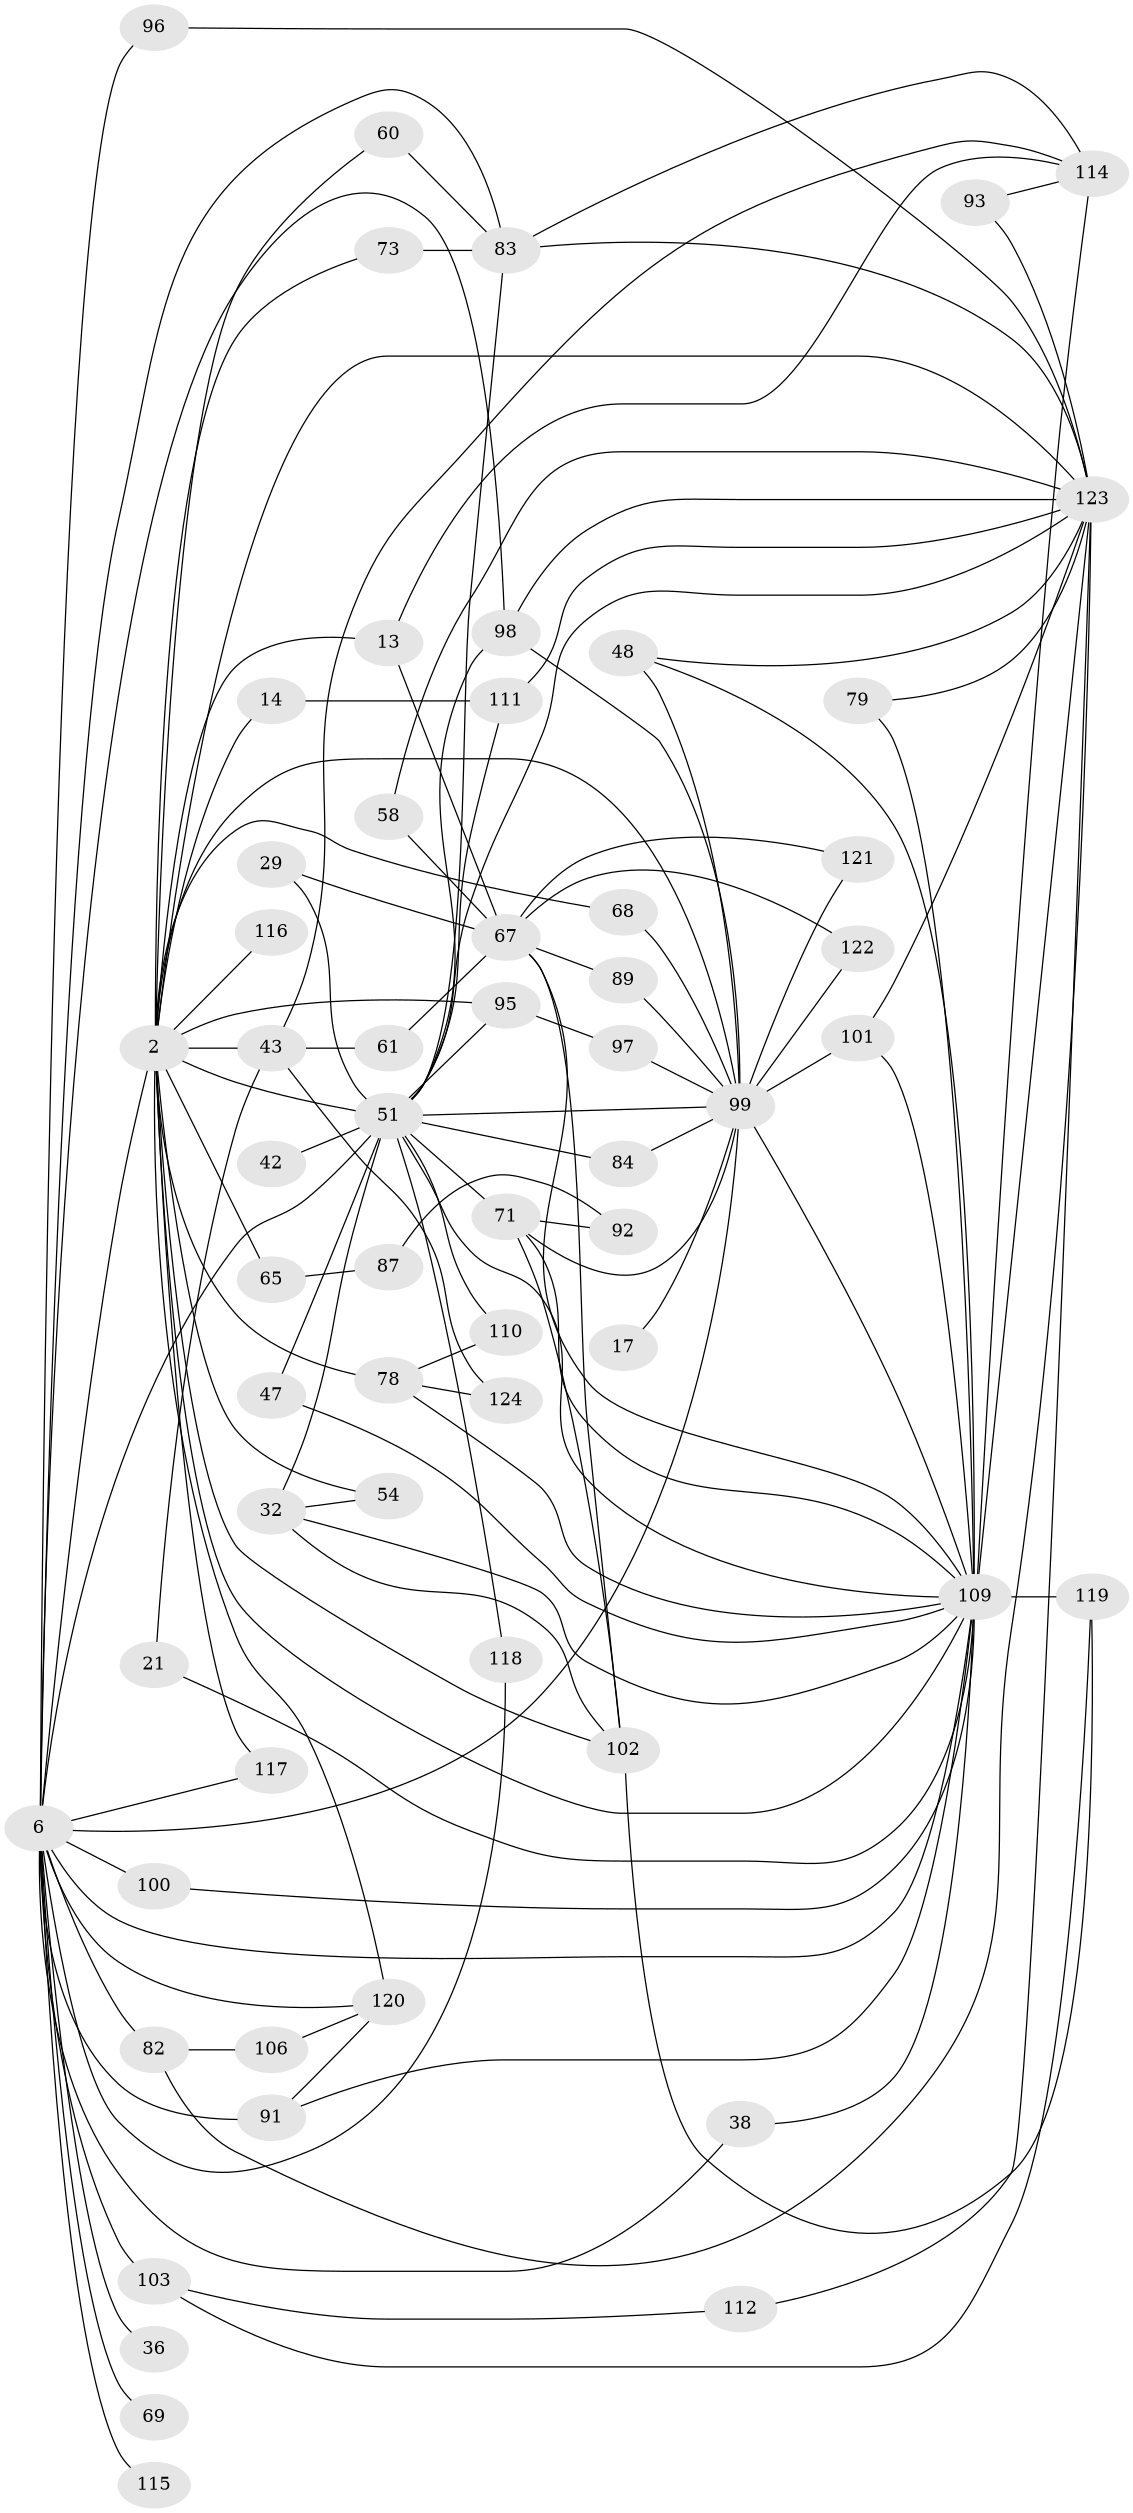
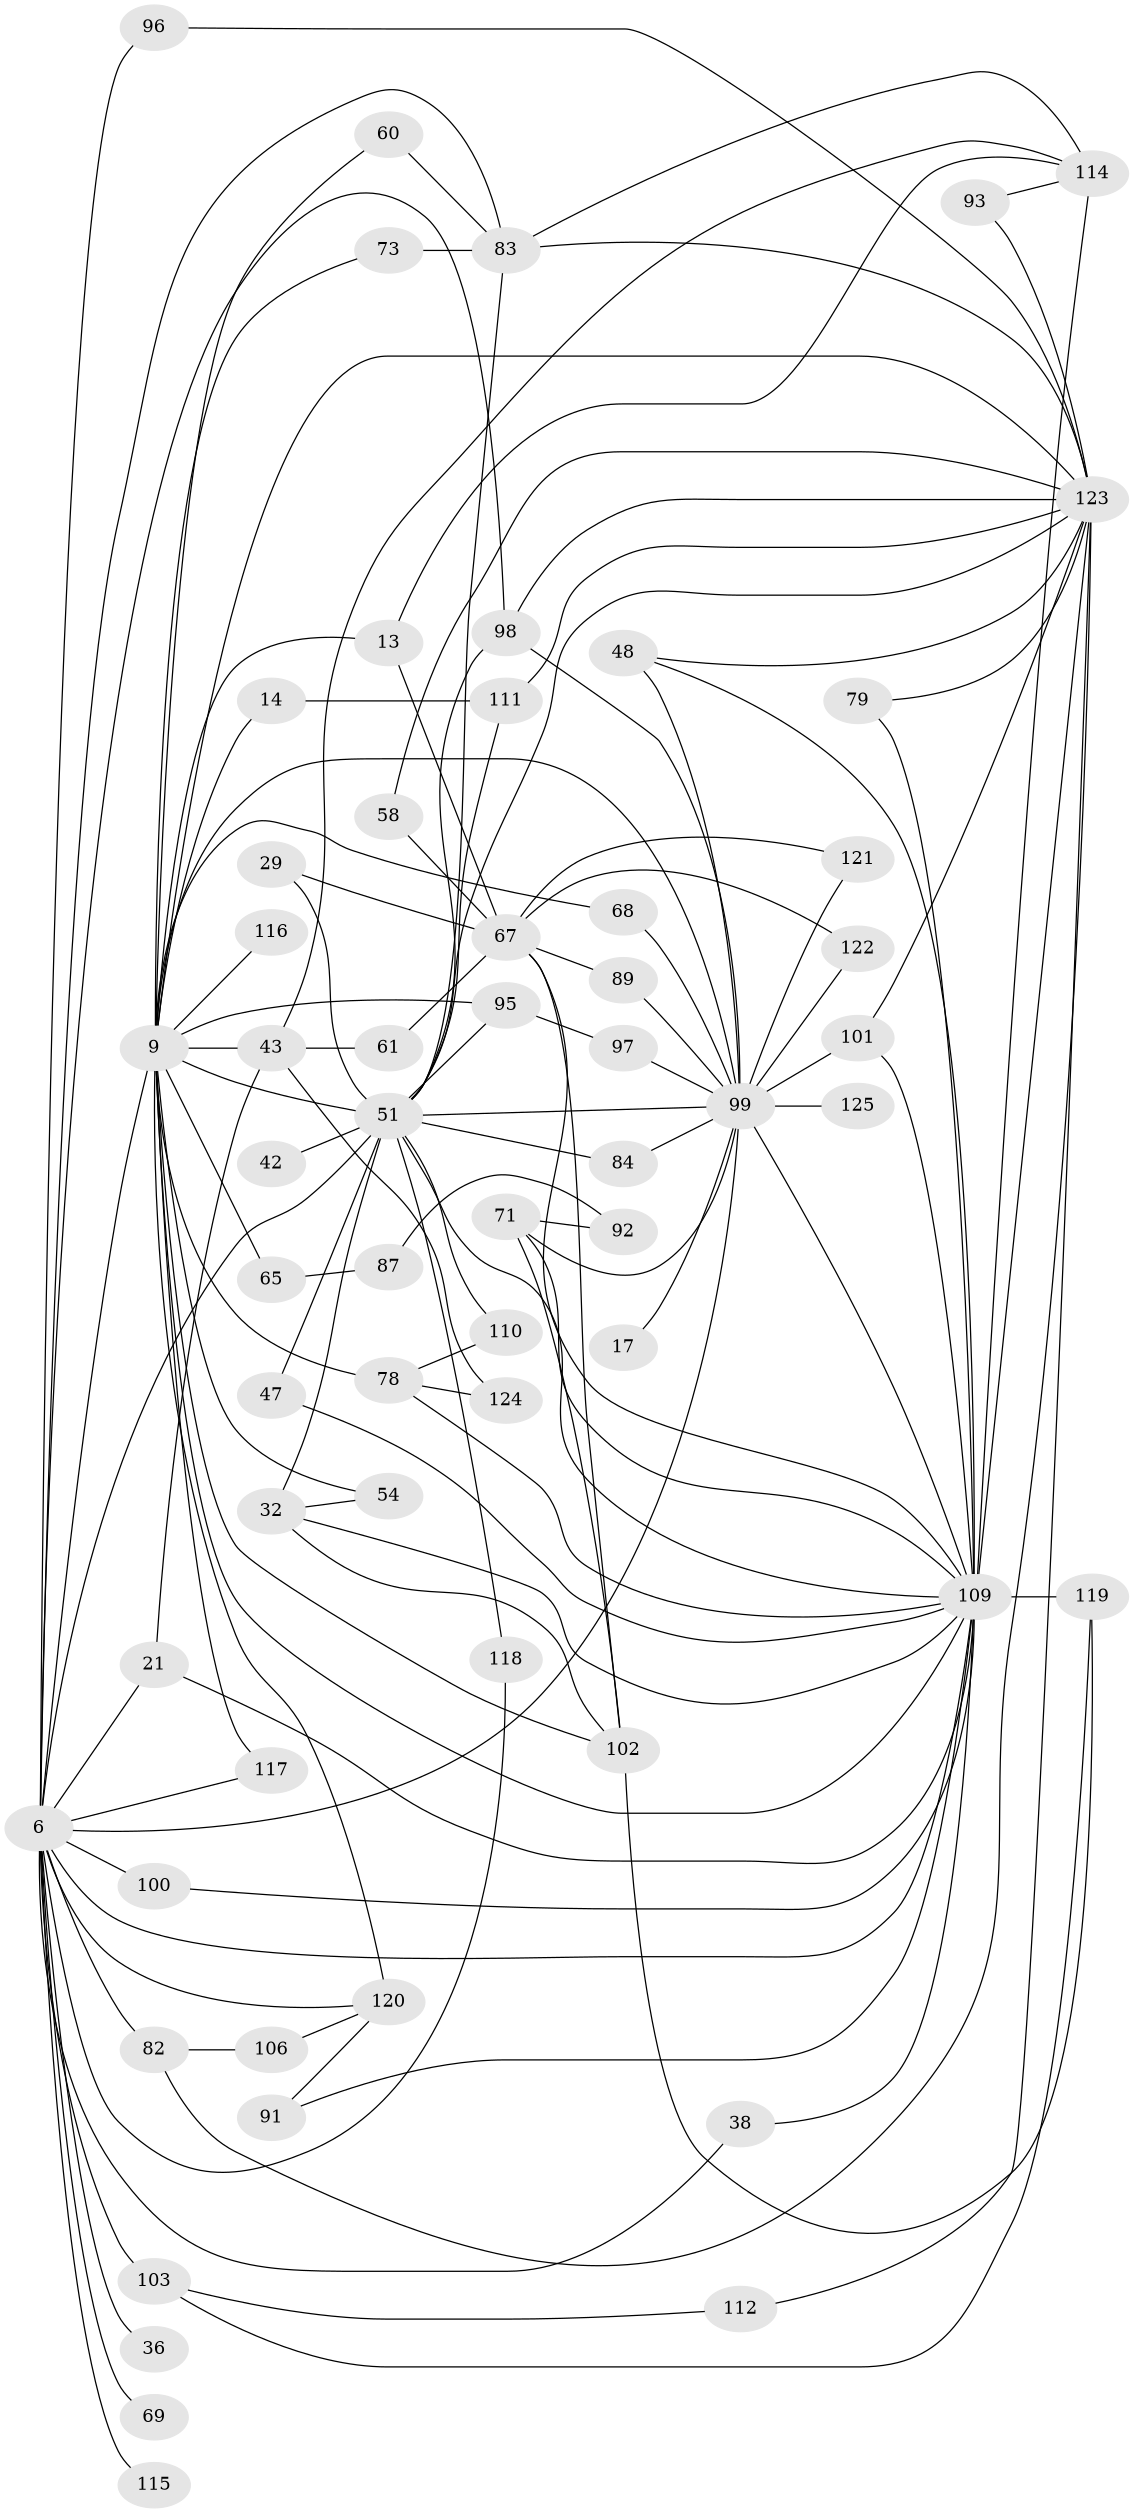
node "2": label "2" -> "9"
node "125": added
edge "51" -- "71": removed
edge "6" -- "91": now "6" -- "21"
